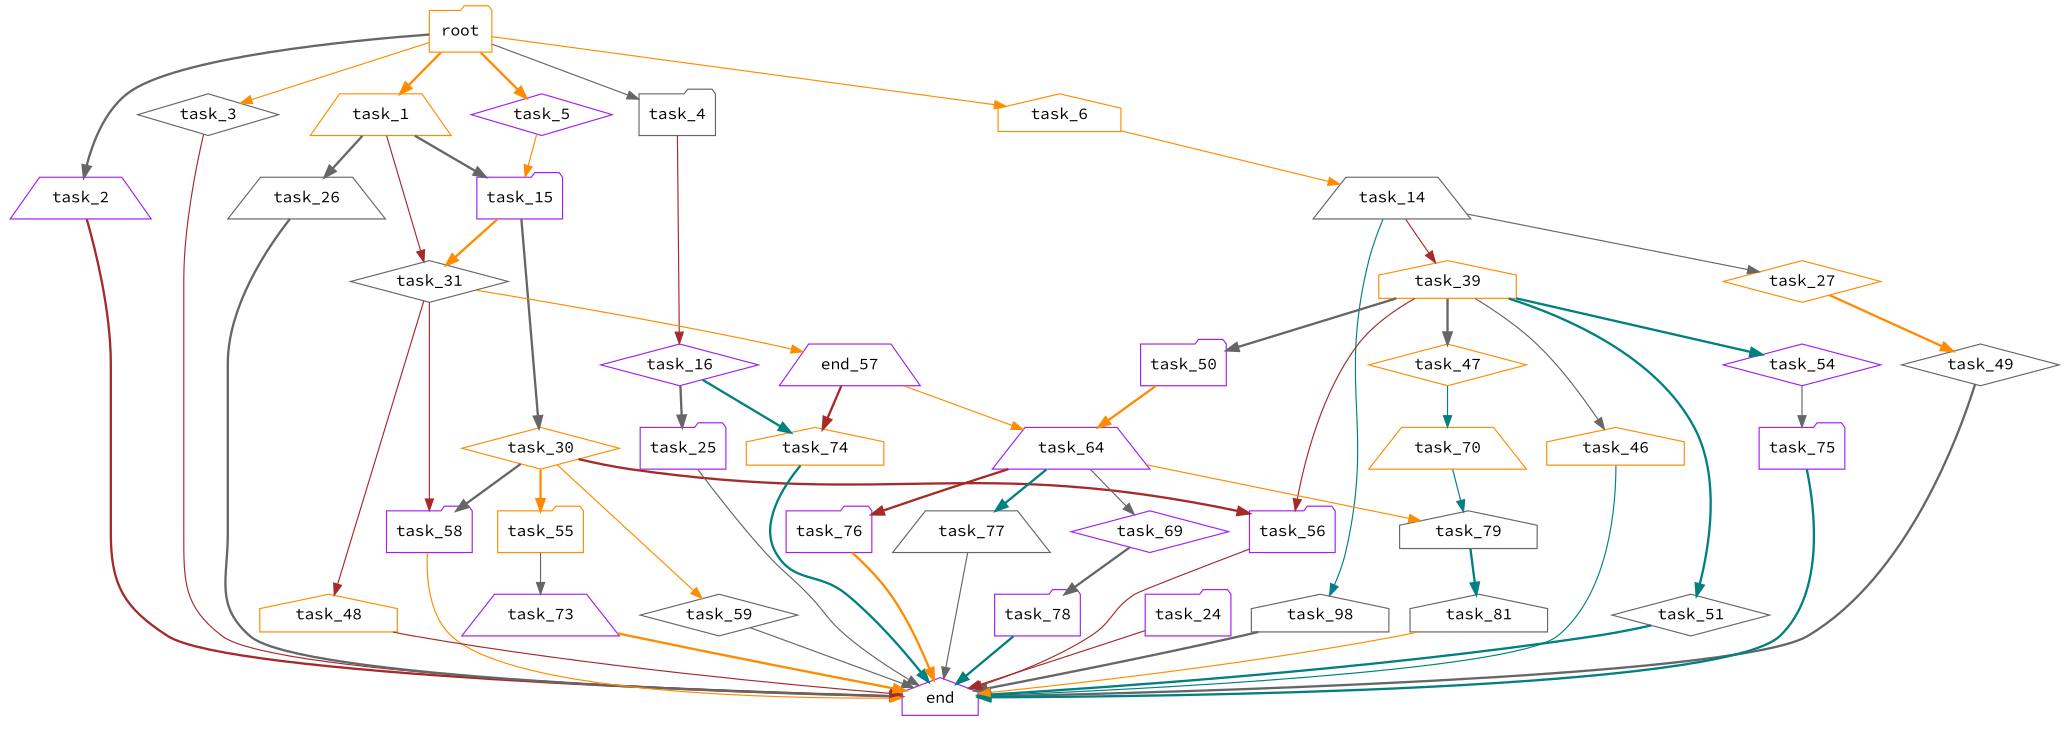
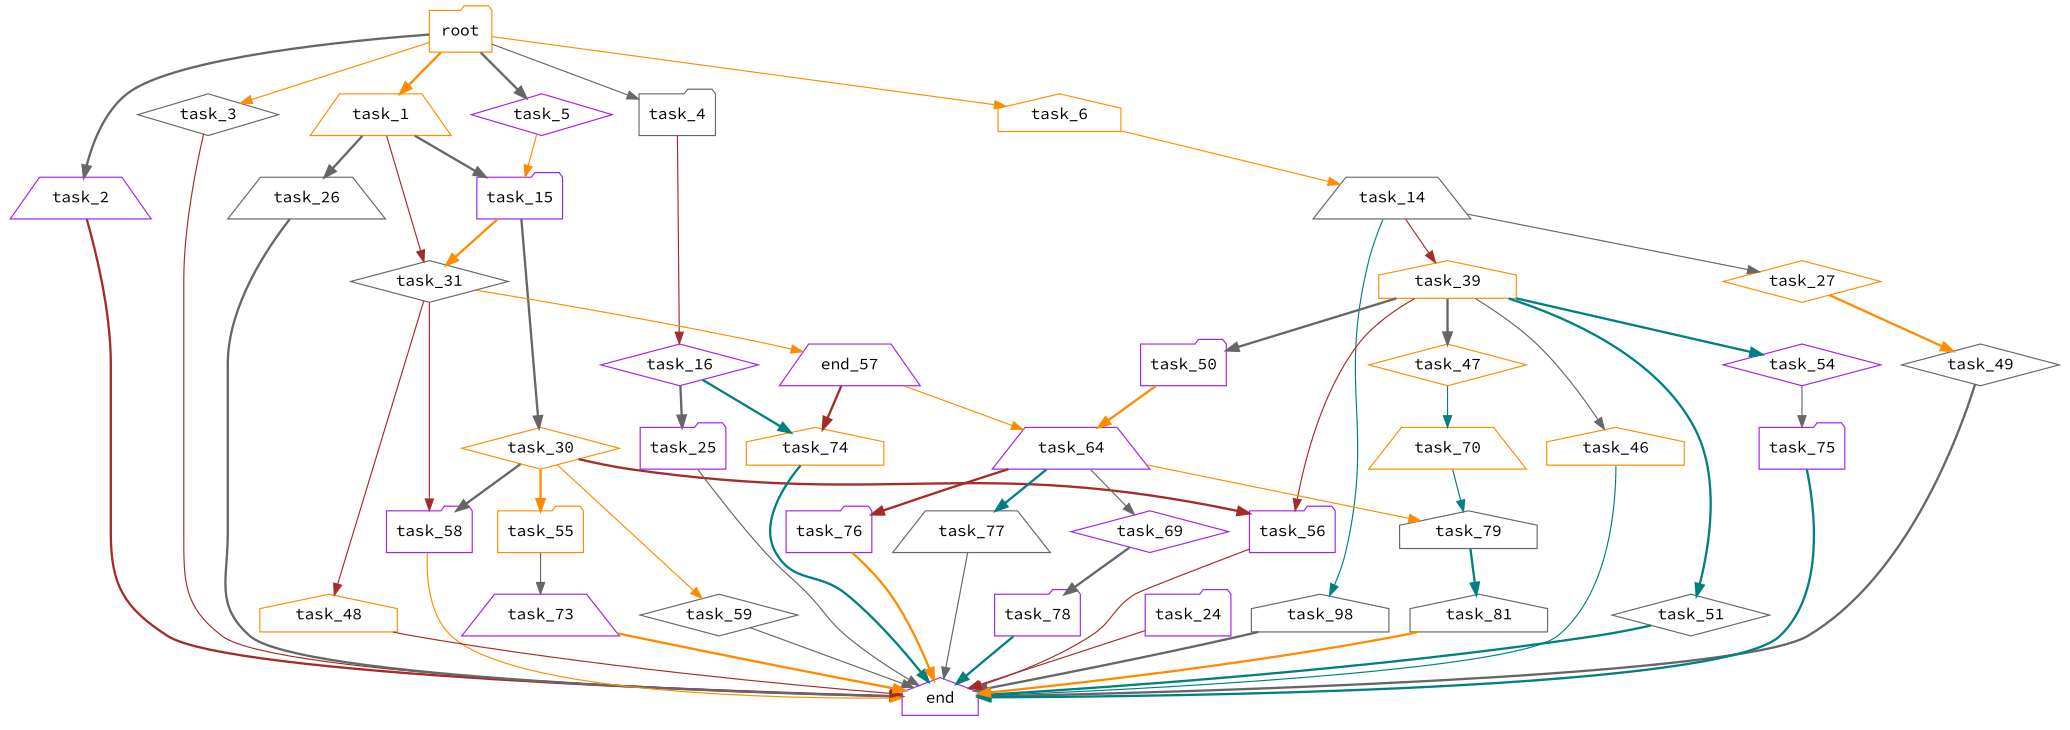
edge "root" -> "task_5": color darkorange -> gray40
edge "task_81" -> "end": style solid -> bold
